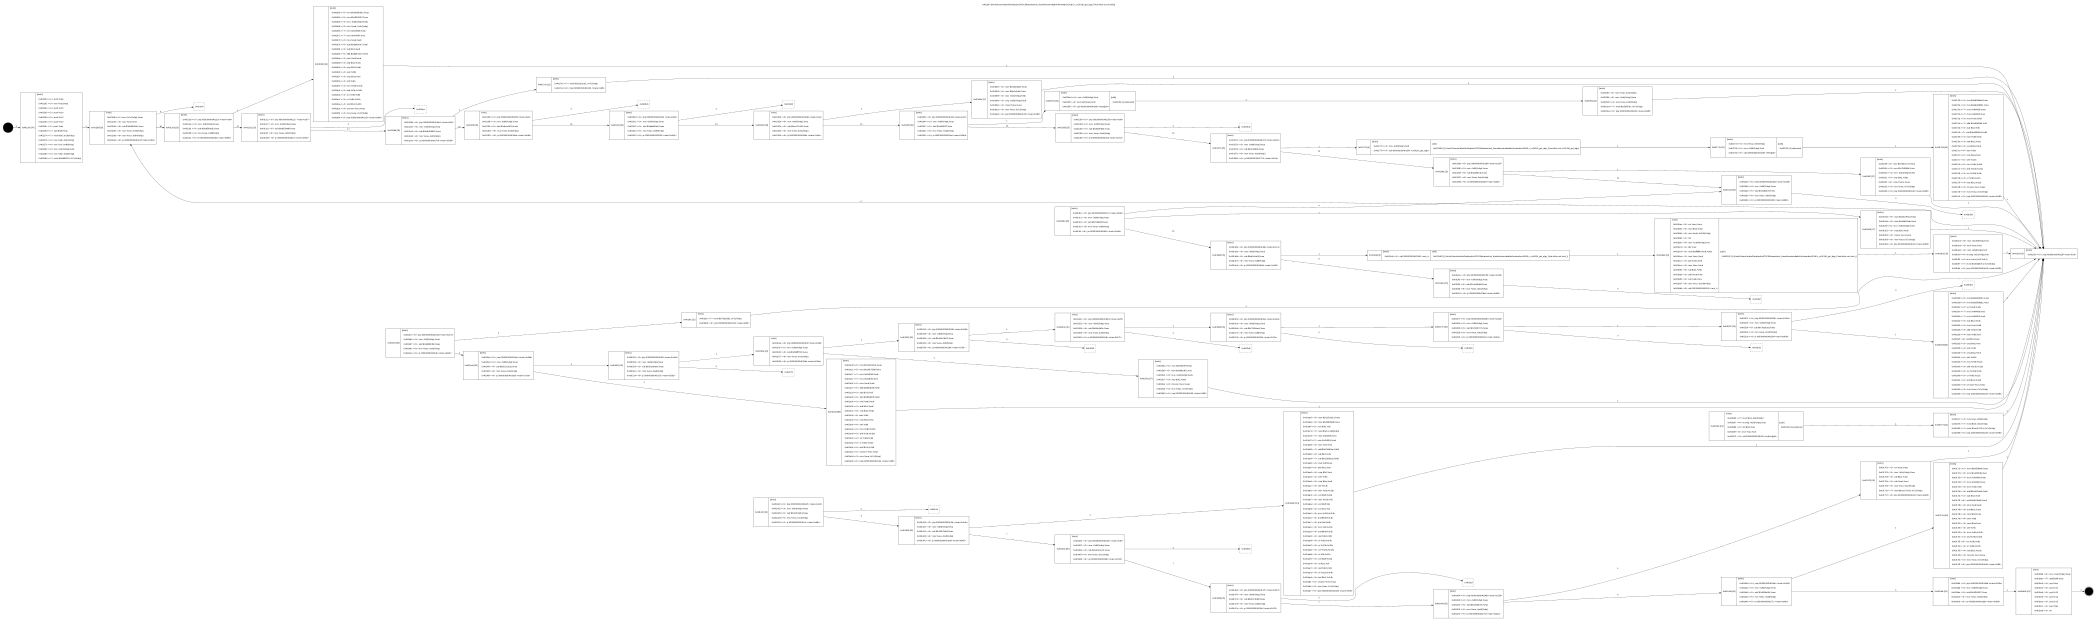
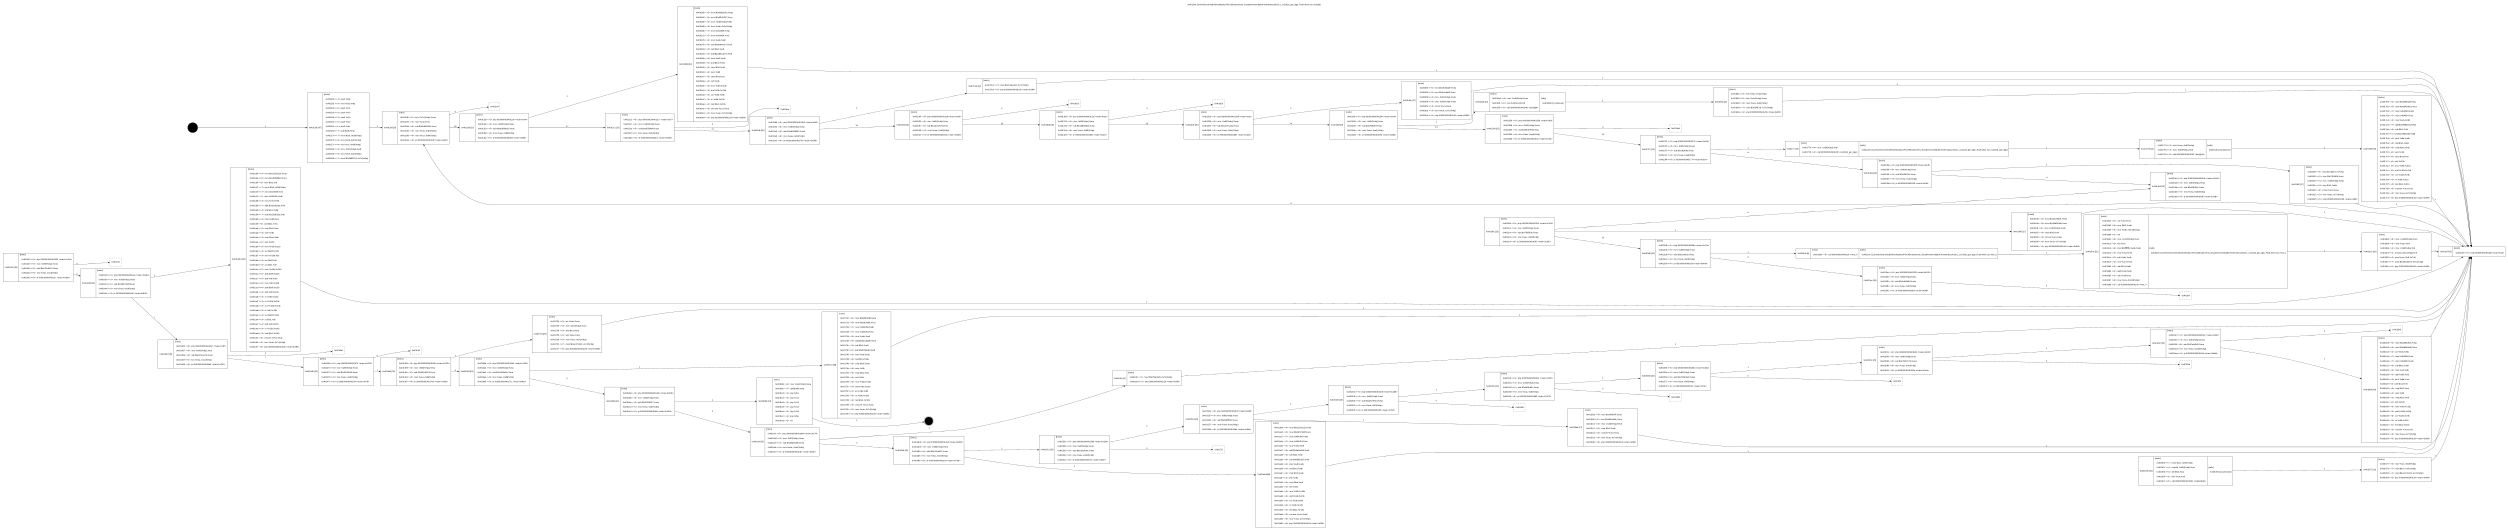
node "0x40183b": removed
edge "0x4014b6 [25]" -> "0x4014cf [25]": added, label "4"
